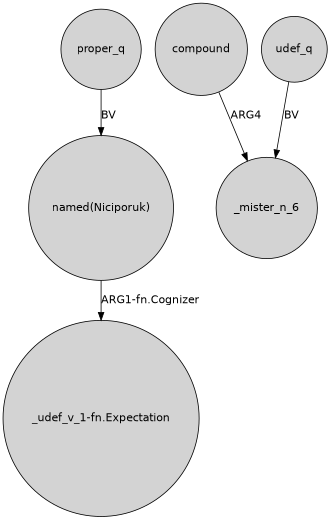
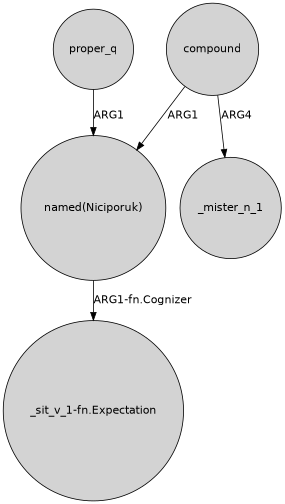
node "udef_q": removed
edge "compound" -> "named(Niciporuk)": added, label "ARG1"
edge "proper_q" -> "named(Niciporuk)": label "BV" -> "ARG1"
node "_mister_n_6": label "_mister_n_6" -> "_mister_n_1"
node "_udef_v_1-fn.Expectation": label "_udef_v_1-fn.Expectation" -> "_sit_v_1-fn.Expectation"
